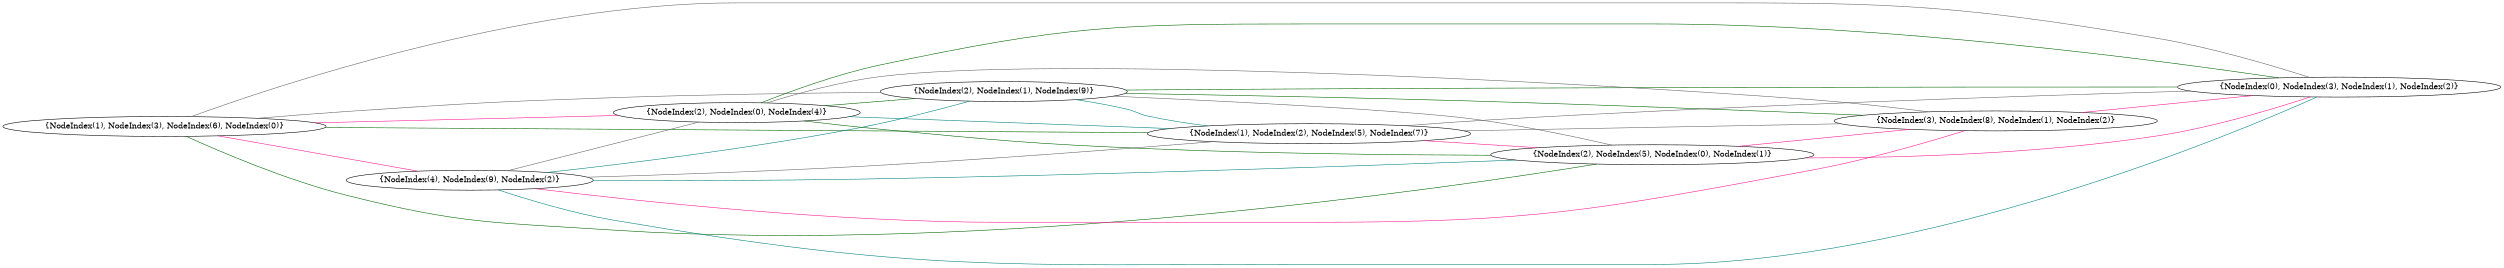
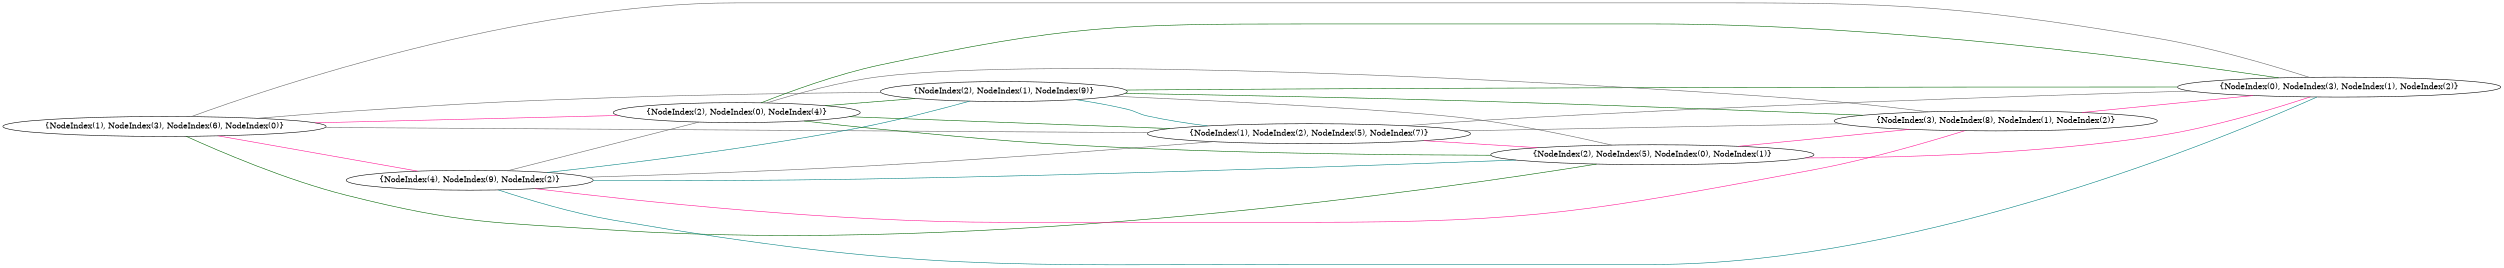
edge "{NodeIndex(2), NodeIndex(0), NodeIndex(4)}" -- "{NodeIndex(1), NodeIndex(2), NodeIndex(5), NodeIndex(7)}": color teal -> darkgreen
edge "{NodeIndex(1), NodeIndex(3), NodeIndex(6), NodeIndex(0)}" -- "{NodeIndex(1), NodeIndex(2), NodeIndex(5), NodeIndex(7)}": color darkgreen -> gray40
